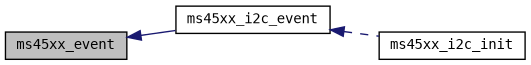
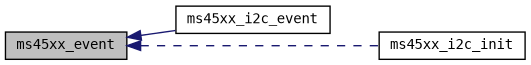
edge "ms45xx_i2c_init" -> "ms45xx_i2c_event": now "ms45xx_i2c_init" -> "ms45xx_event"
